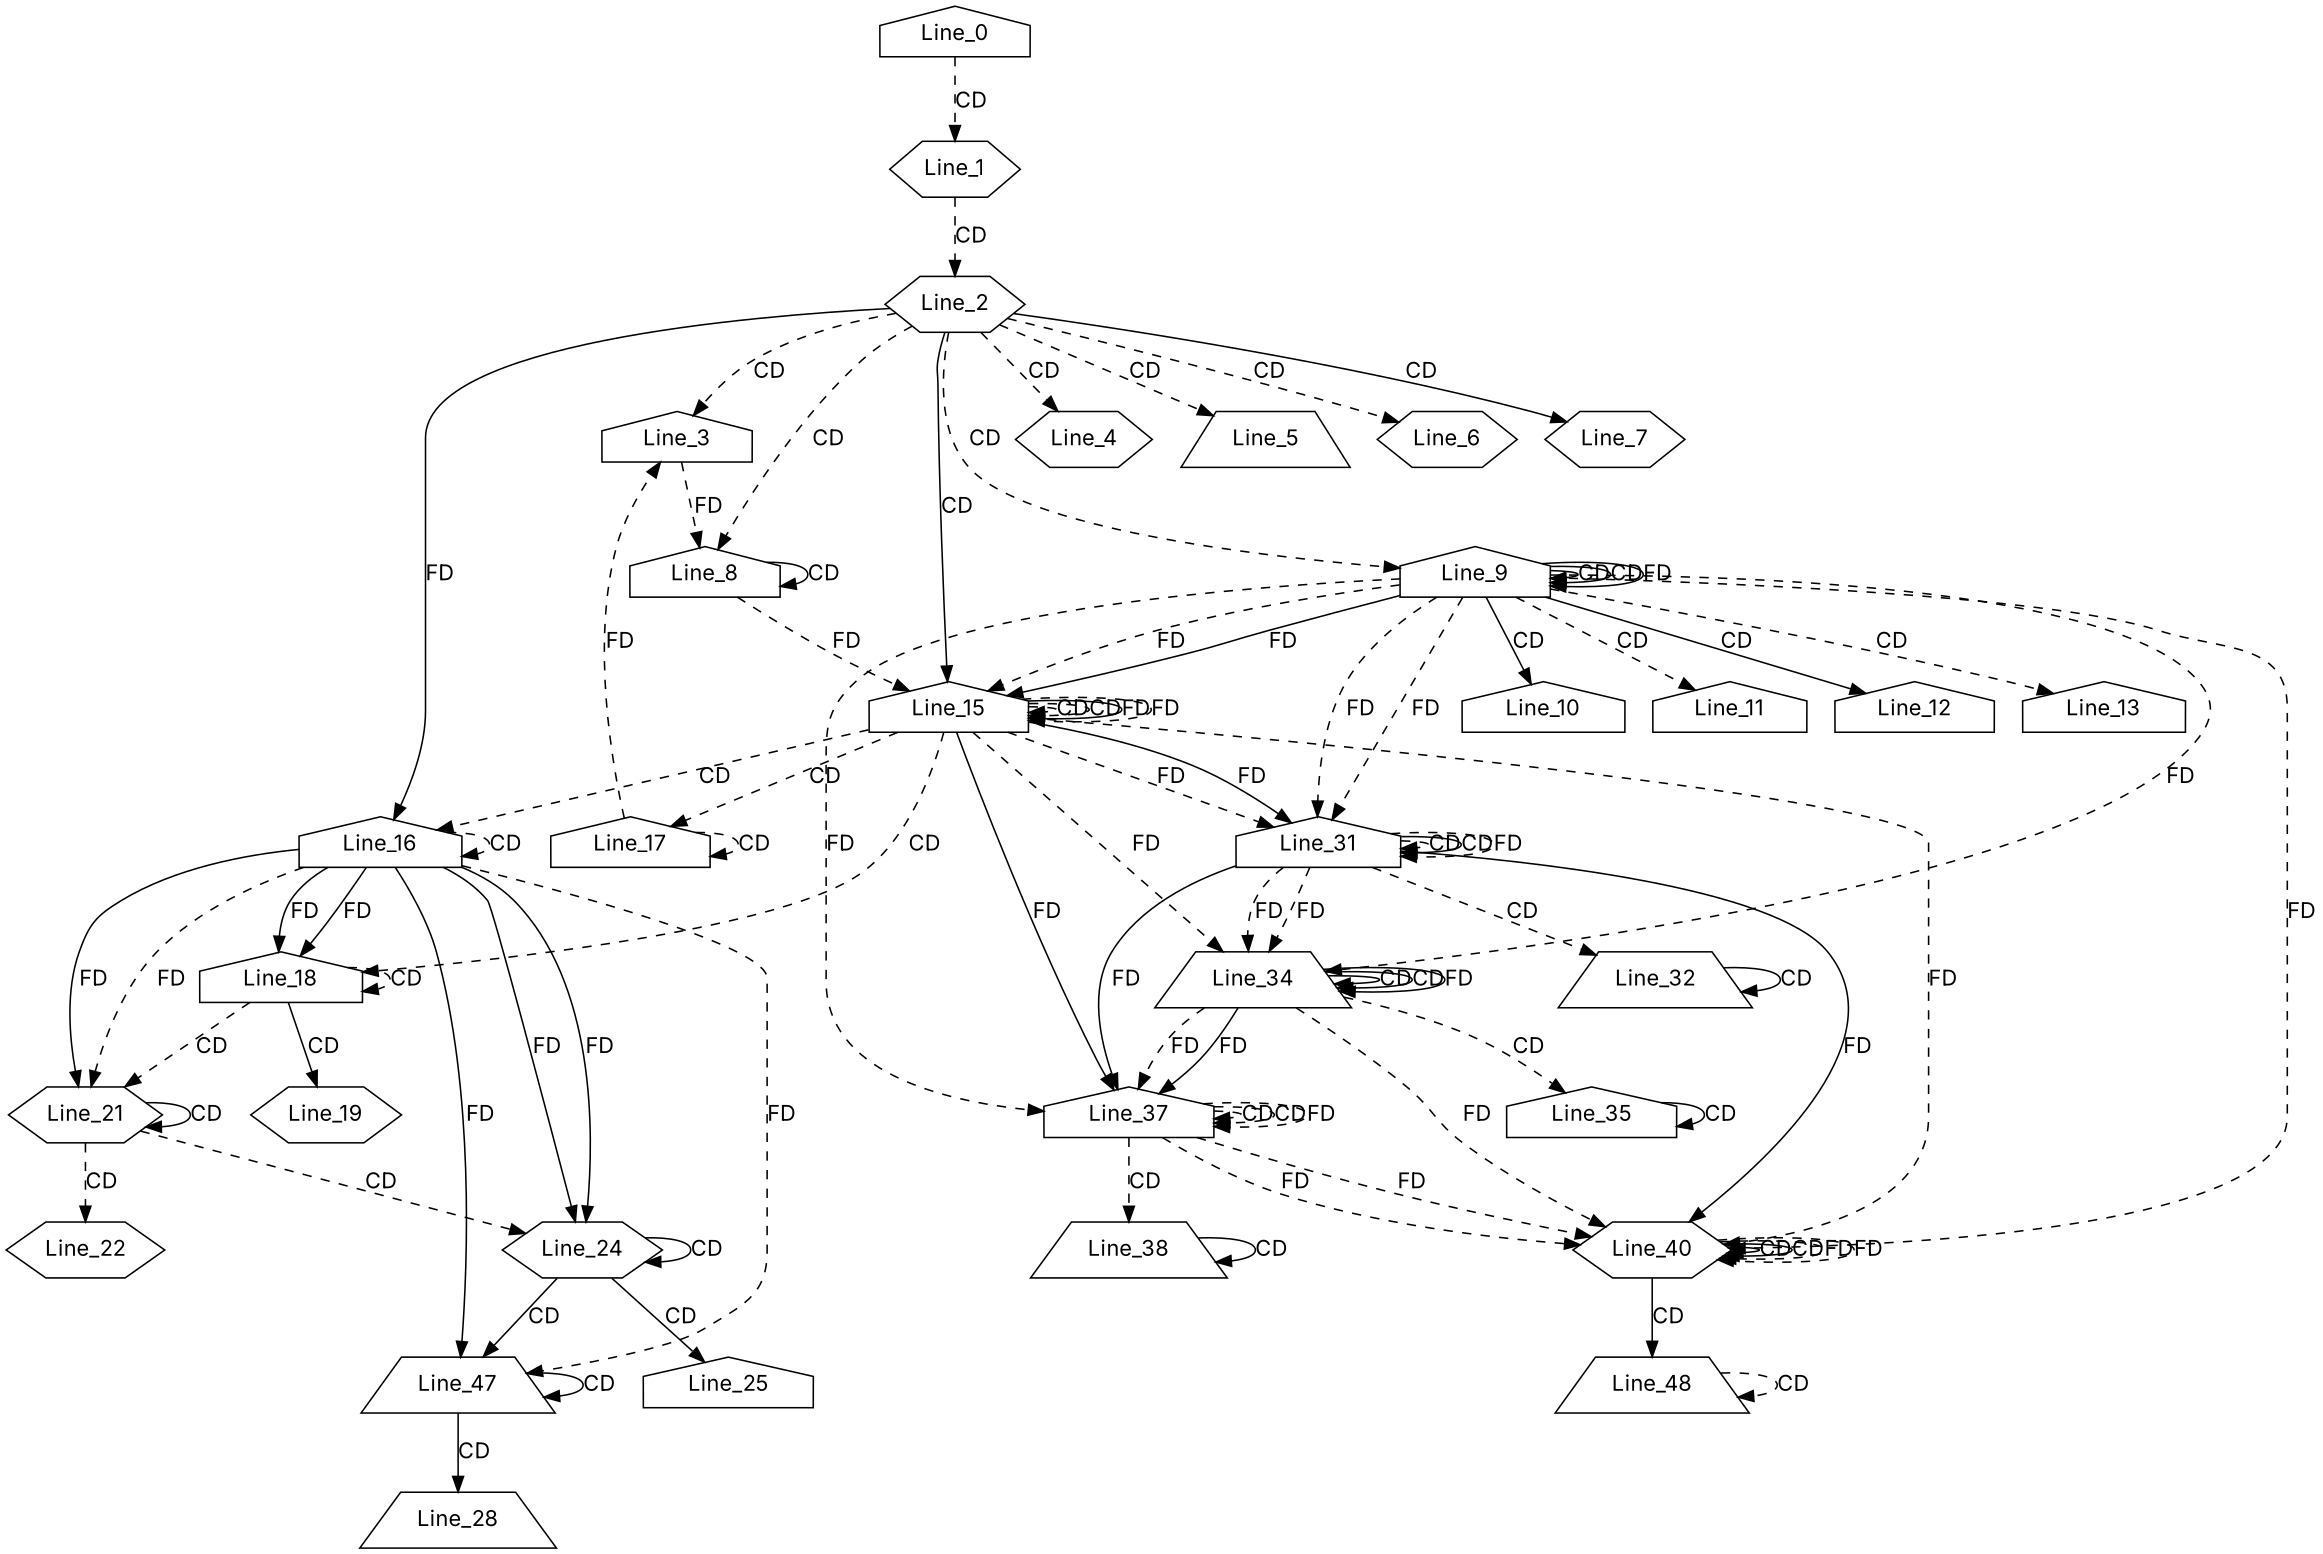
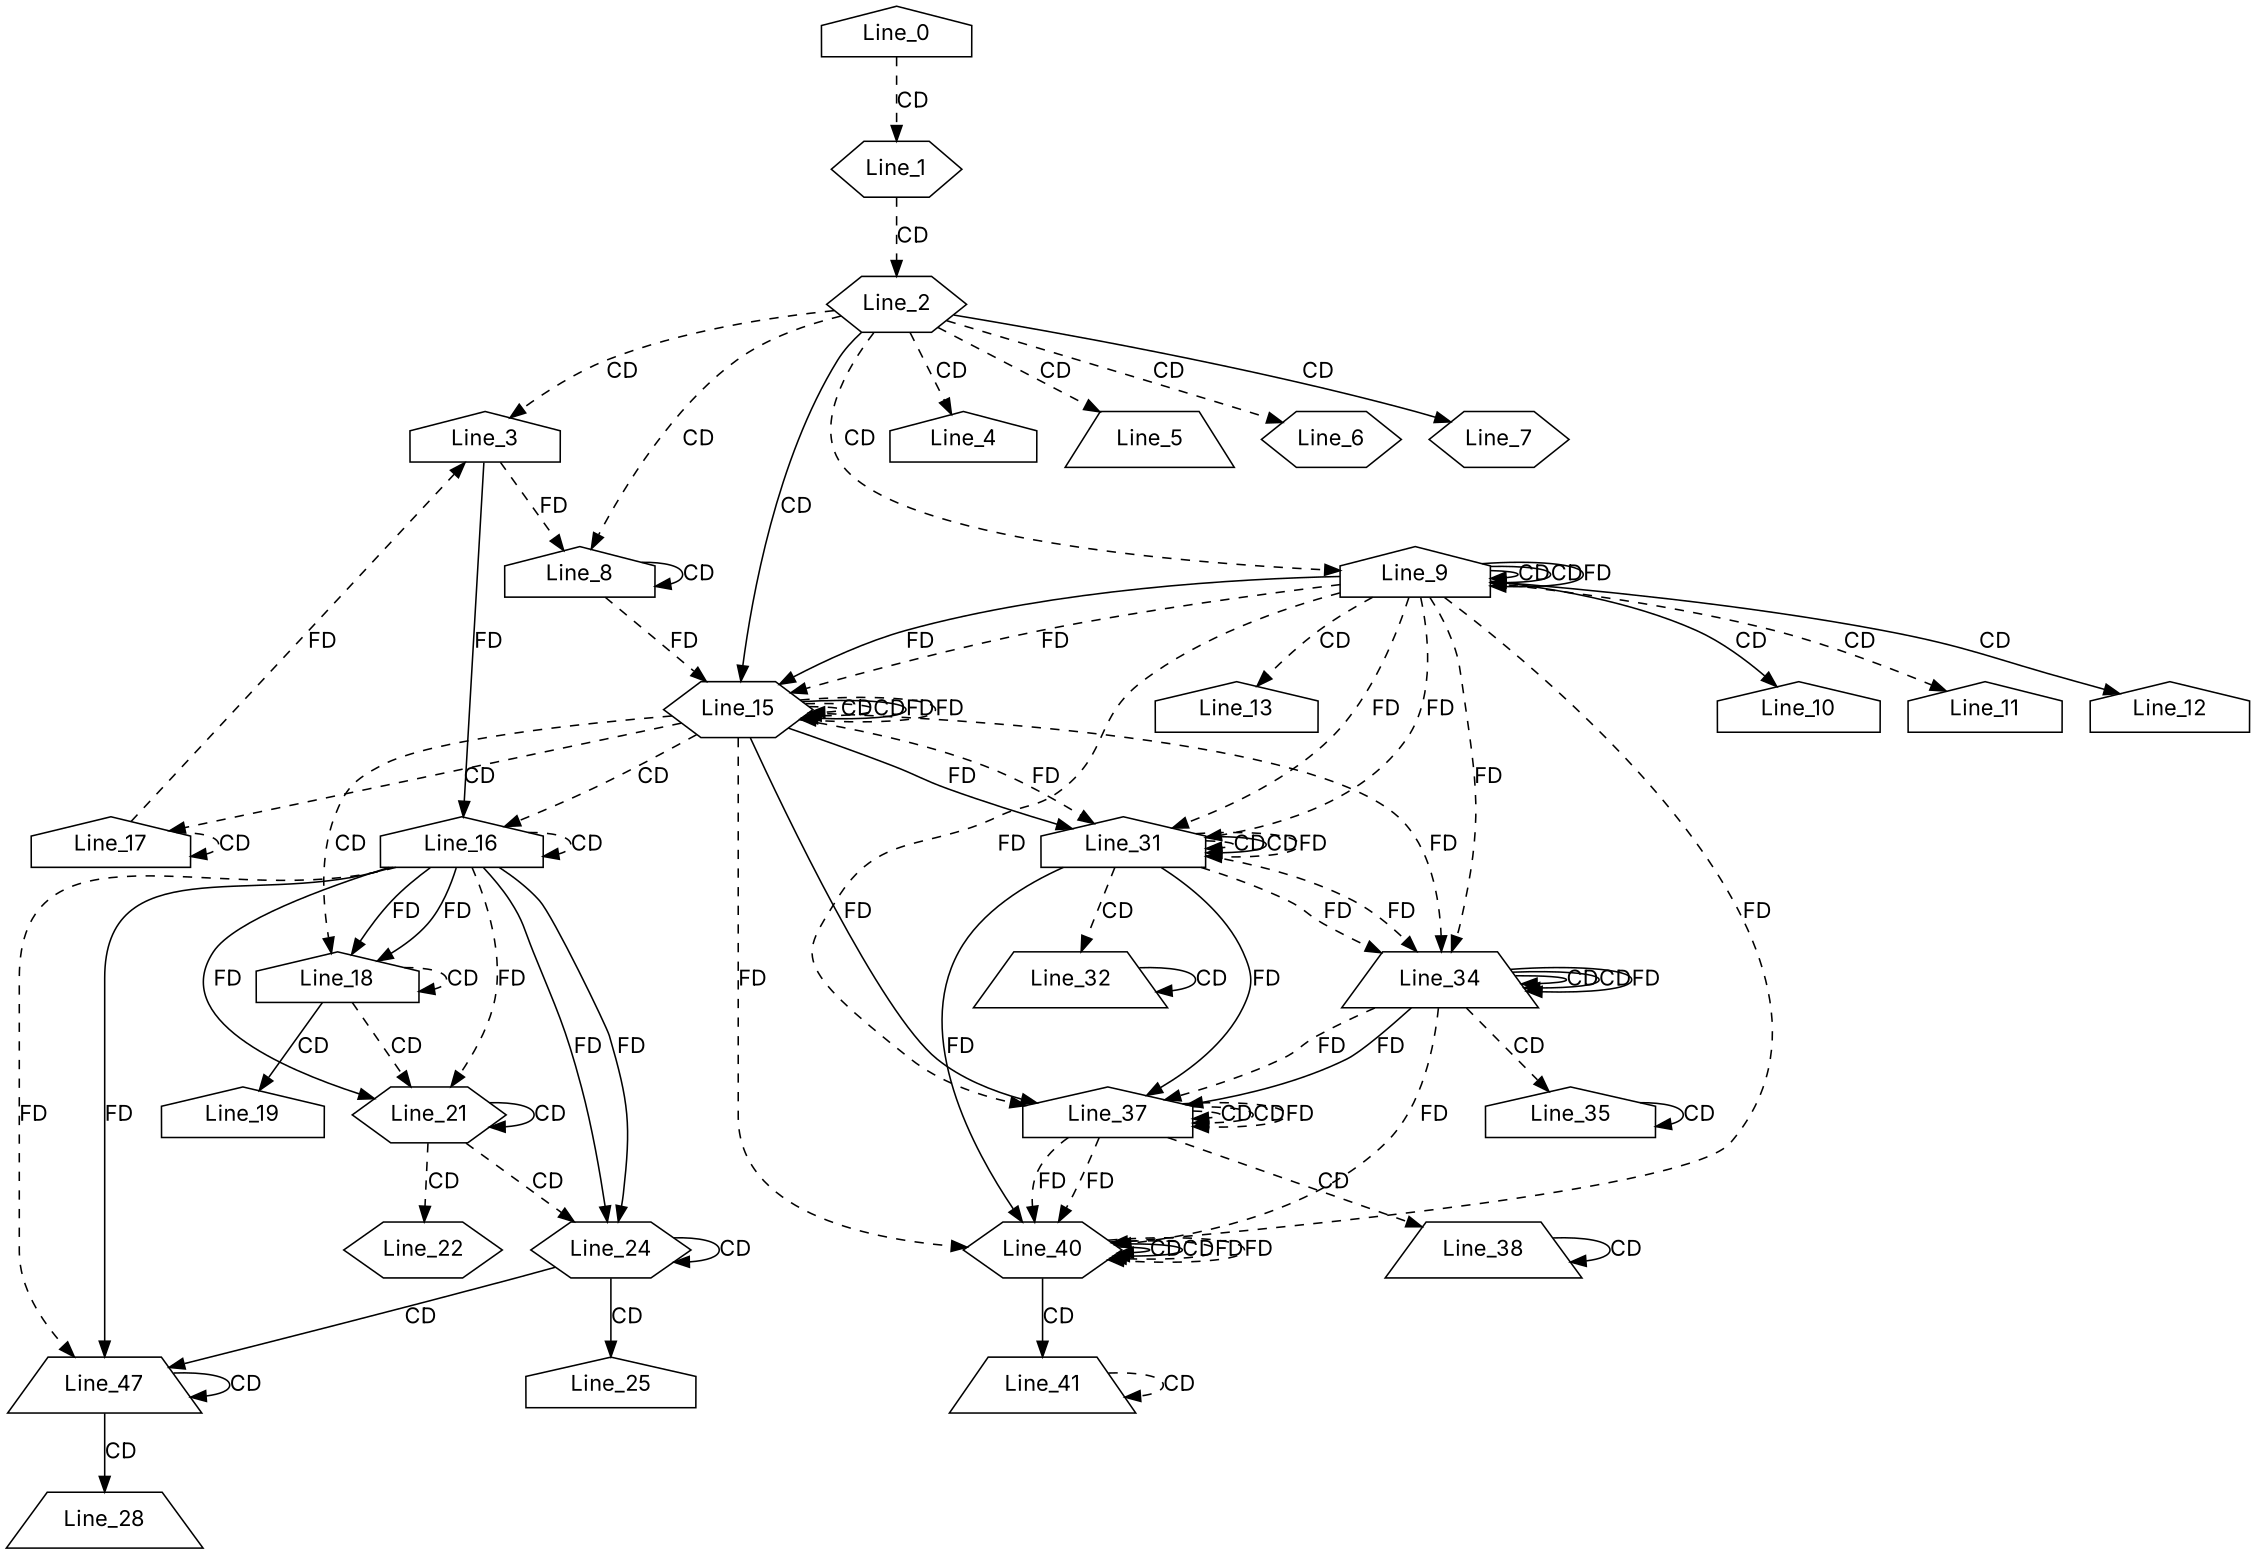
edge "Line_2" -> "Line_16": now "Line_3" -> "Line_16"
node "Line_4": shape hexagon -> house
node "Line_15": shape house -> hexagon
node "Line_19": shape hexagon -> house
node "Line_48": label "Line_48" -> "Line_41"
